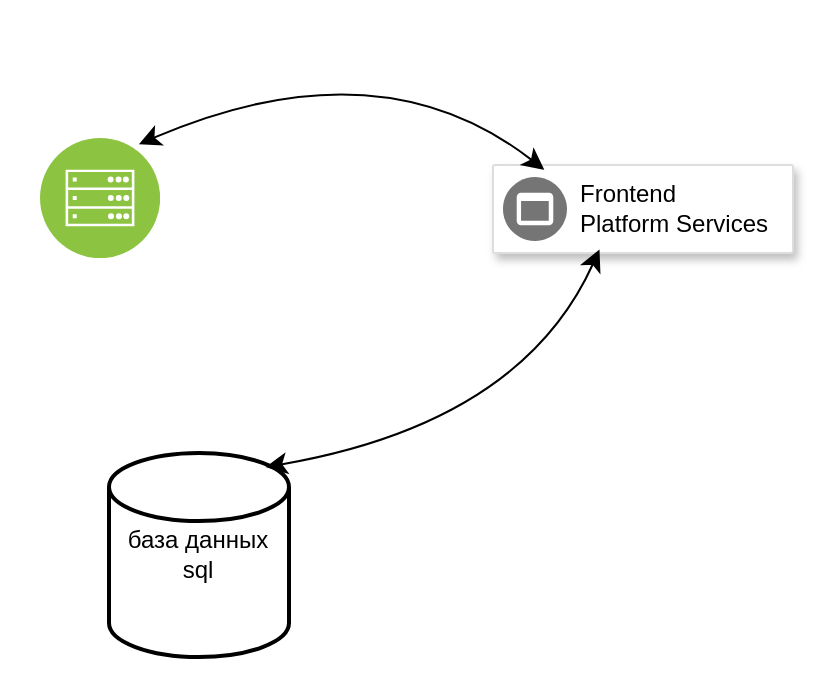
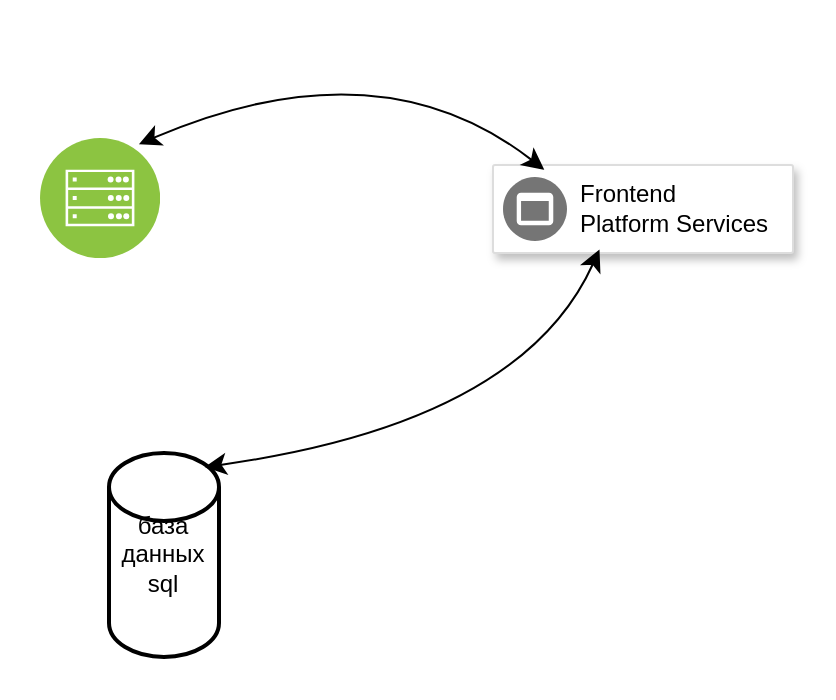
node "база данных sql": size 180x204 -> 110x204
